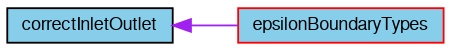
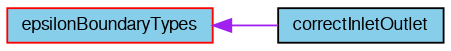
edge "epsilonBoundaryTypes" -> "correctInletOutlet": reversed
